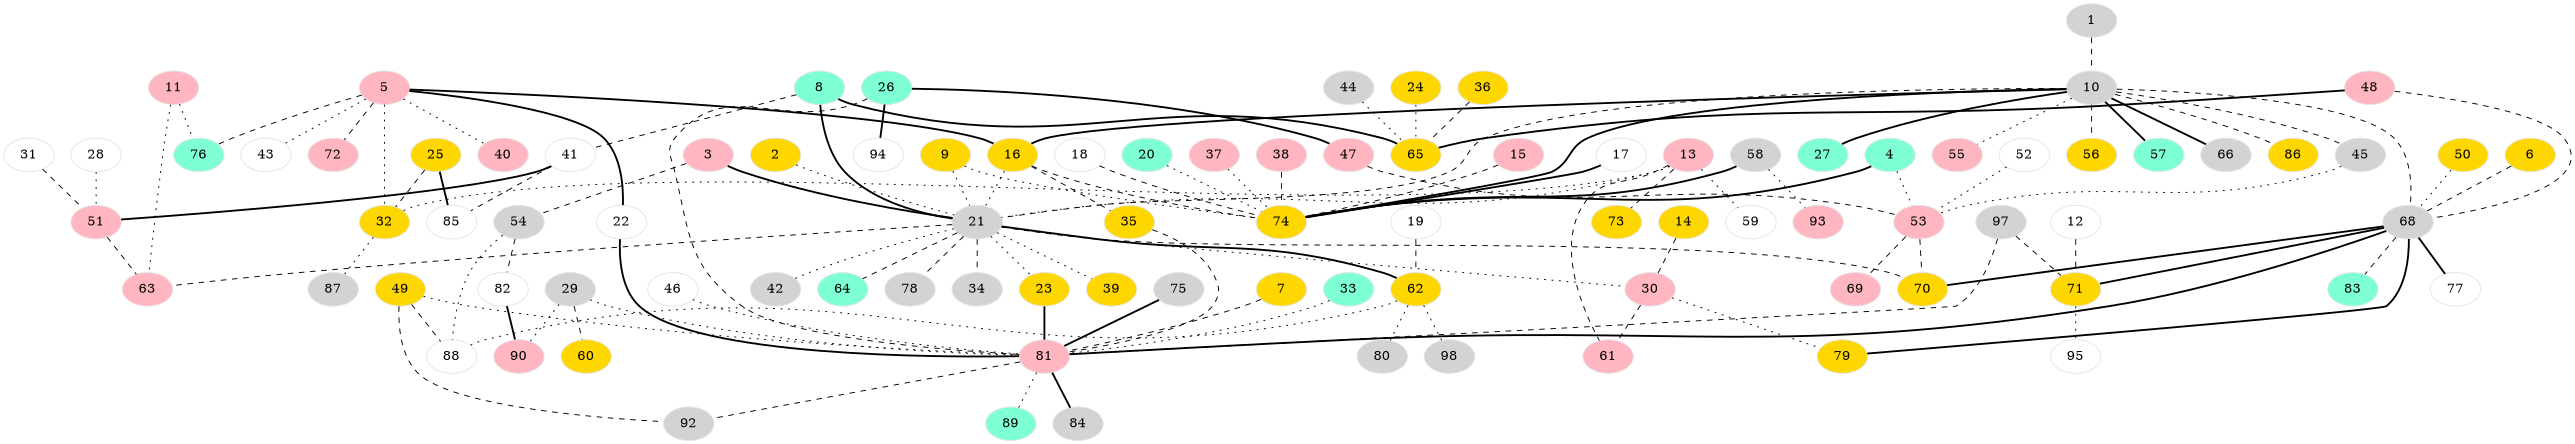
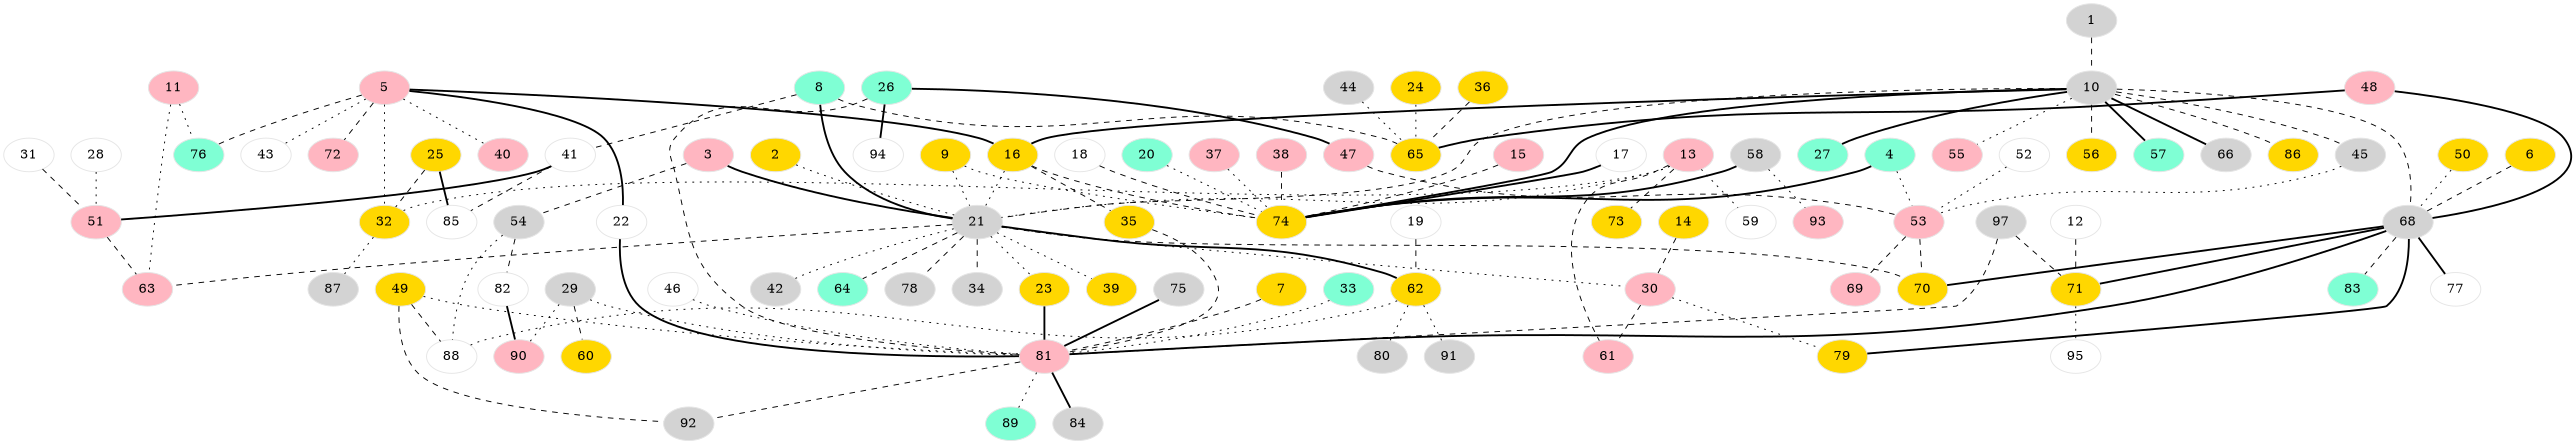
edge "8" -- "65": style bold -> dashed
edge "48" -- "68": style dashed -> bold
node "98": label "98" -> "91"
